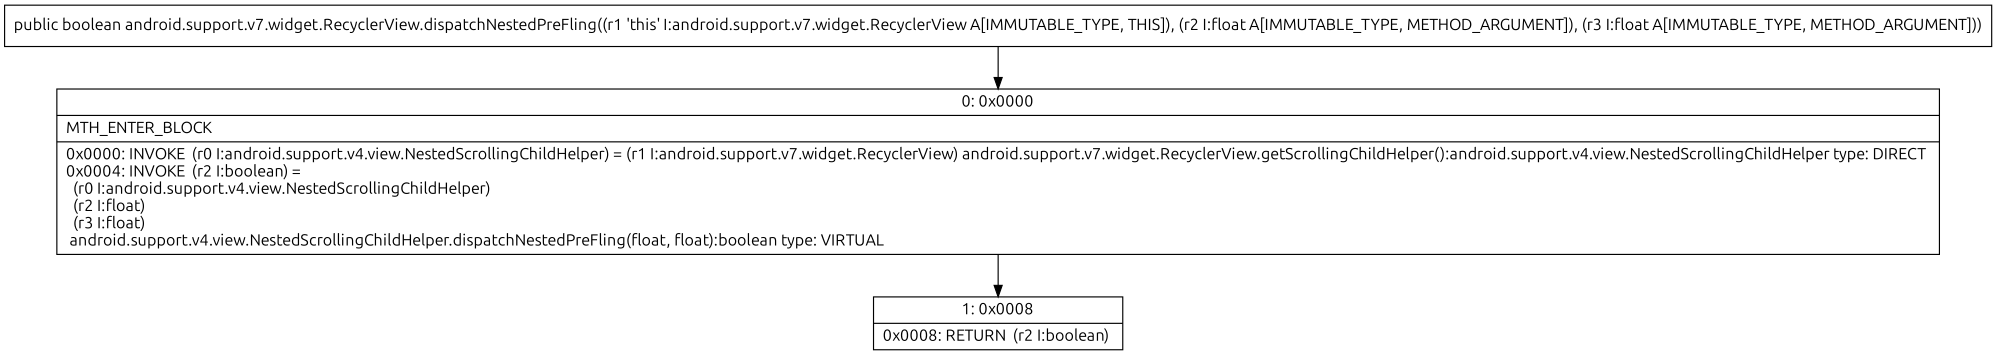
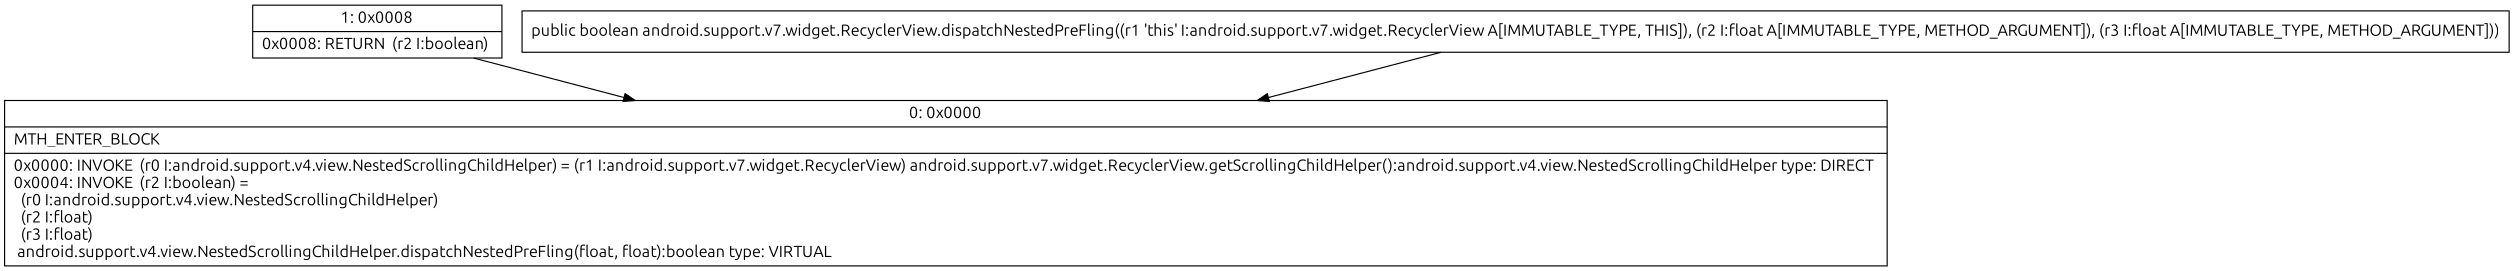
edge "0: 0x0000" -> "1: 0x0008": reversed
